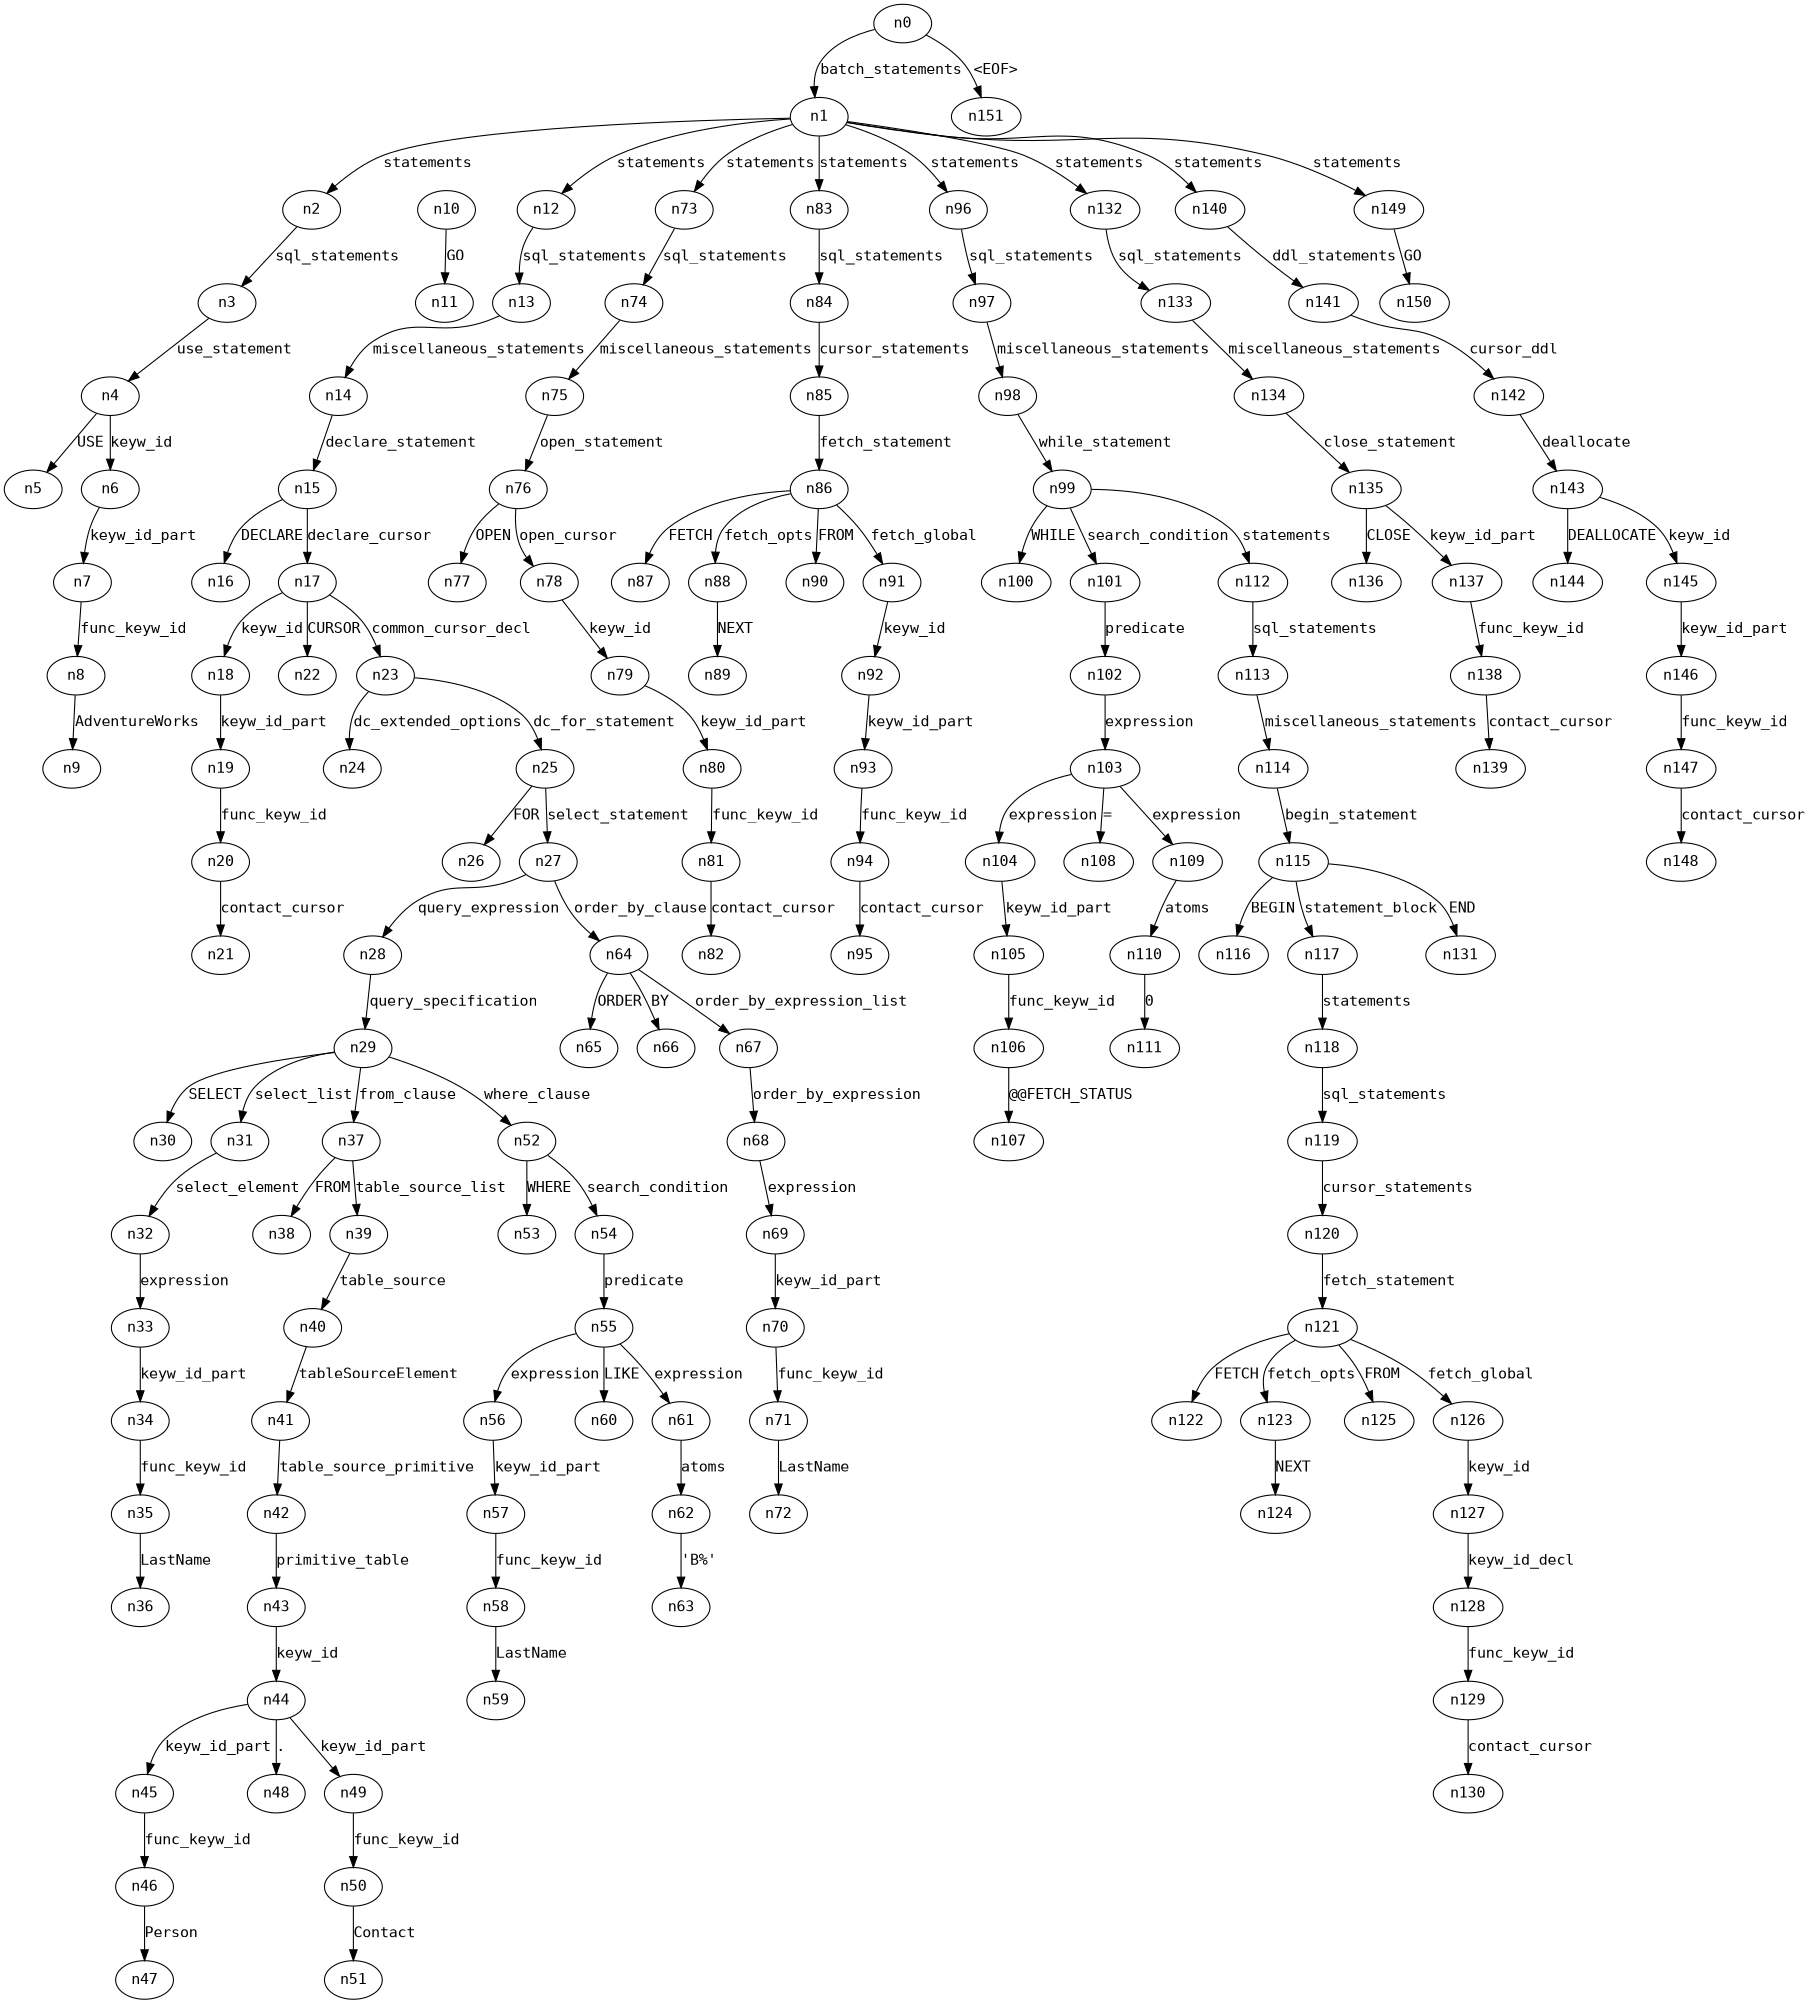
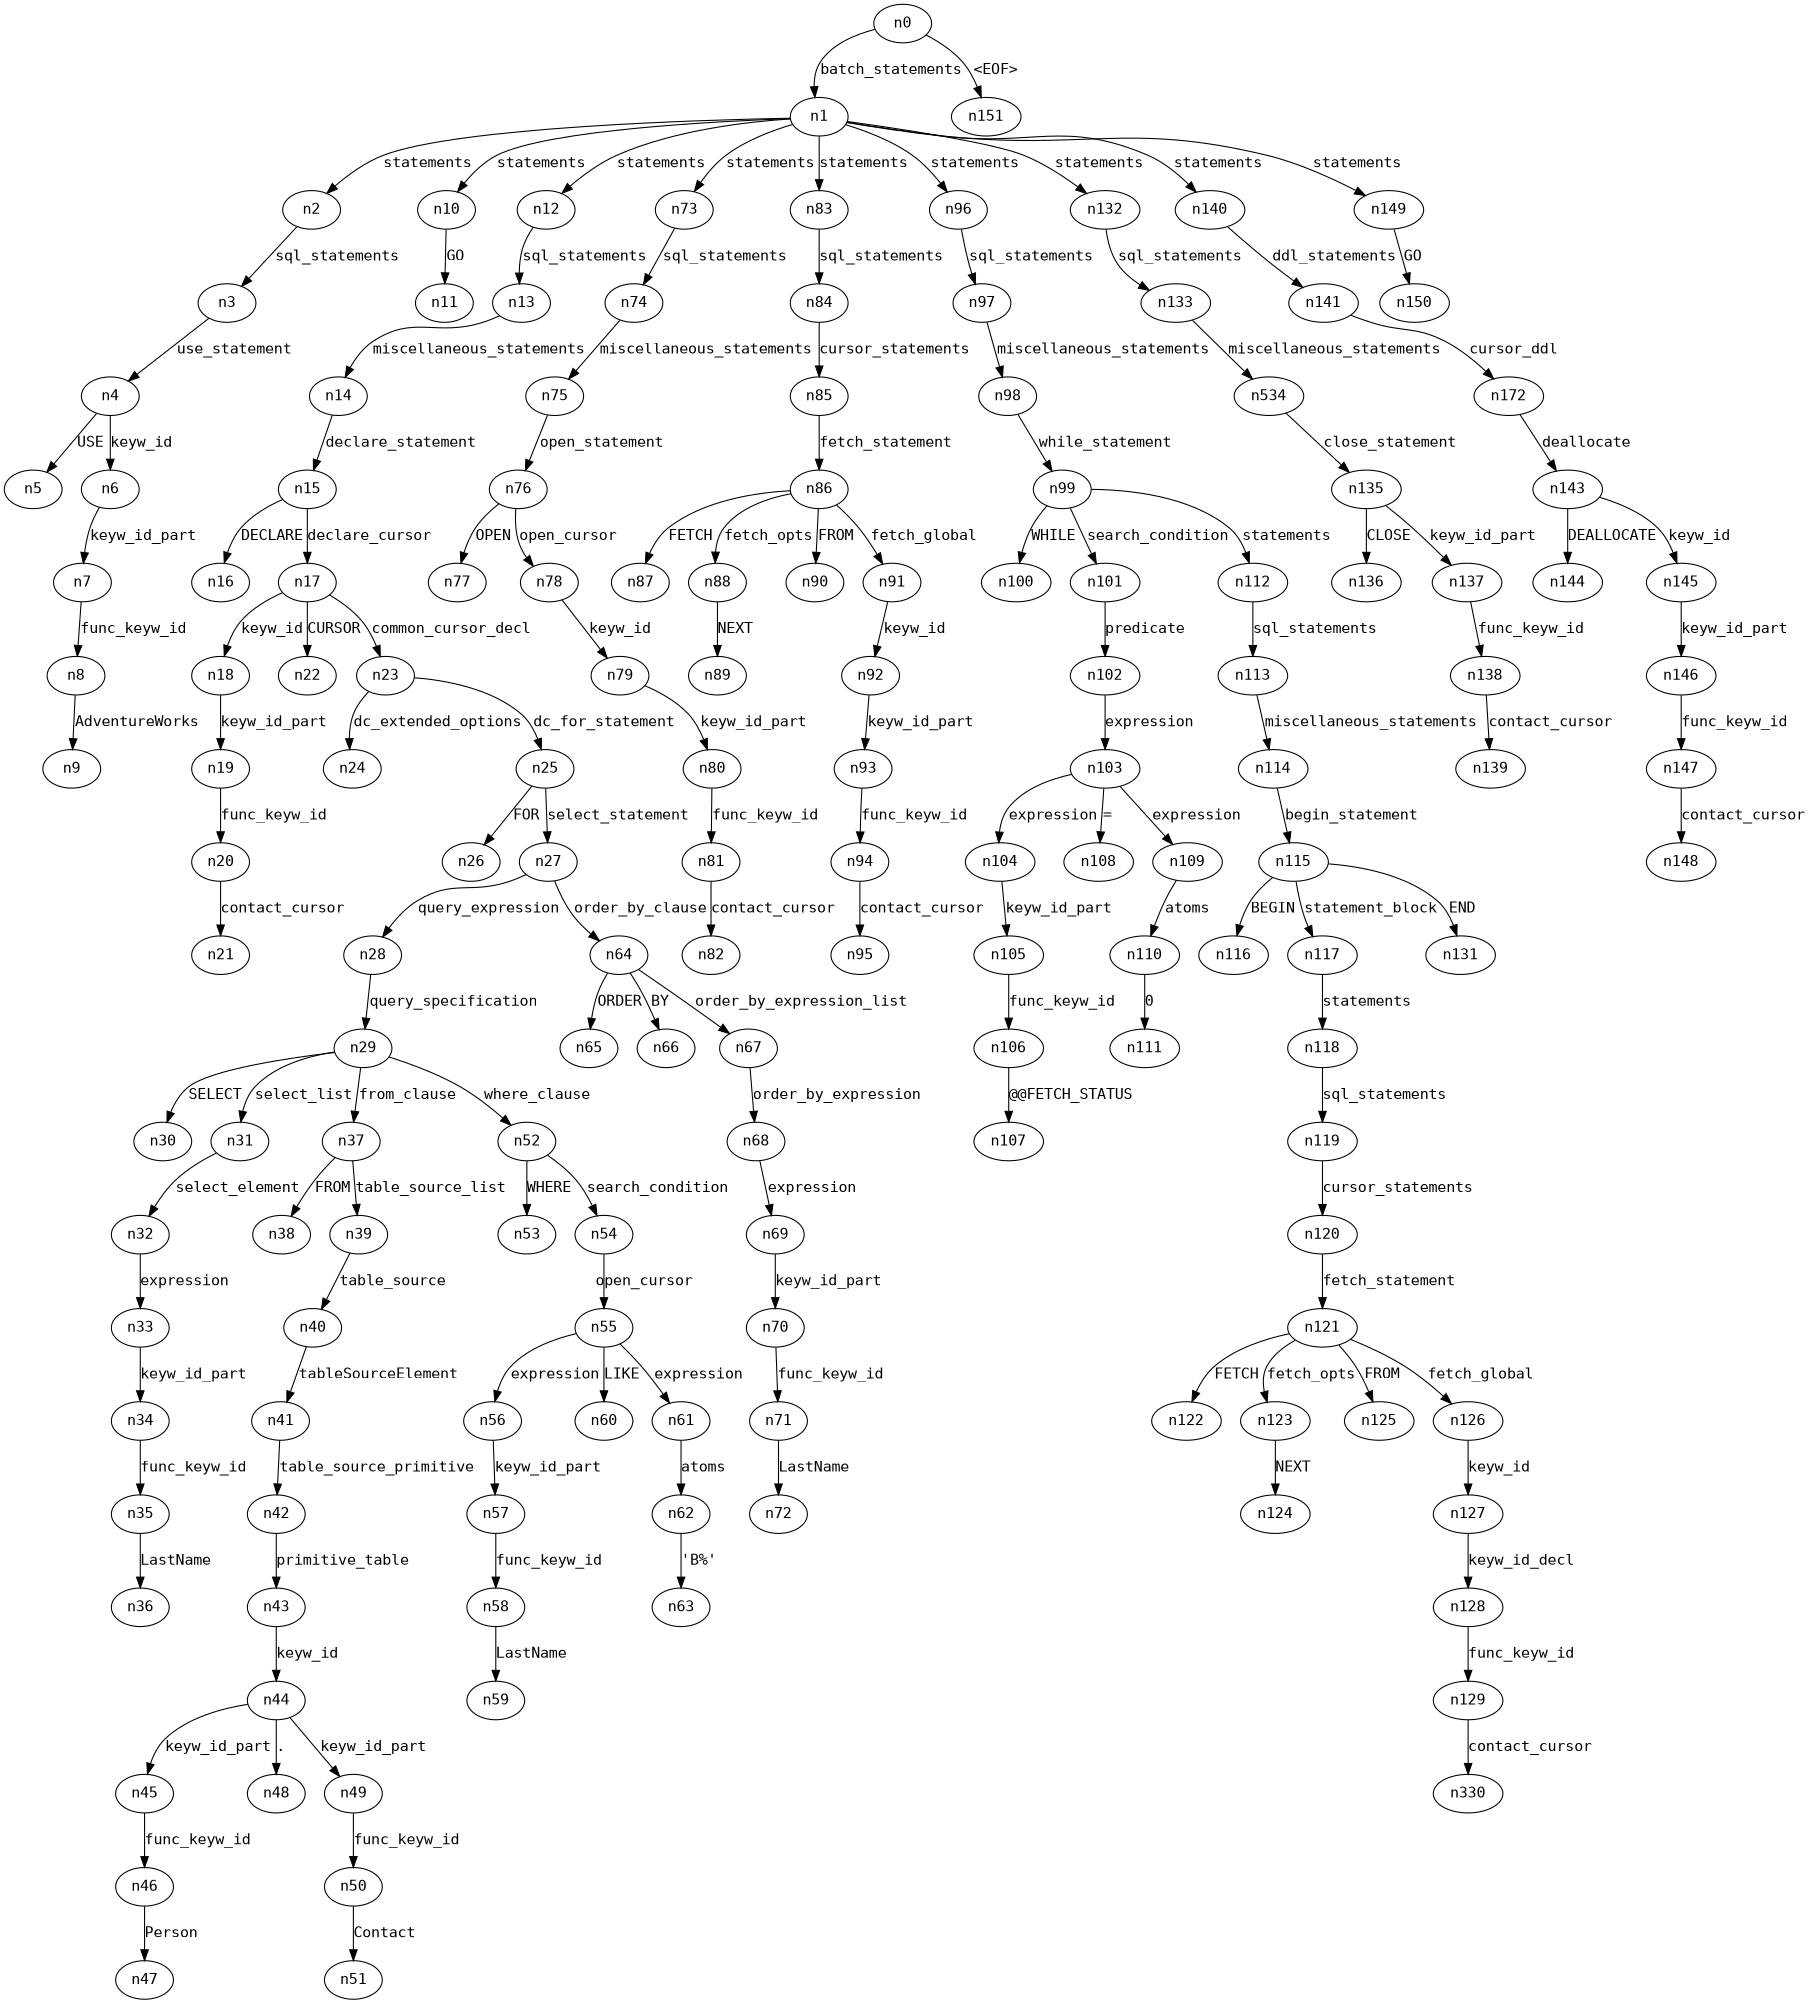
edge "n1" -> "n10": added, label "statements"
node "n134": label "n134" -> "n534"
node "n142": label "n142" -> "n172"
edge "n54" -> "n55": label "predicate" -> "open_cursor"
node "n130": label "n130" -> "n330"
